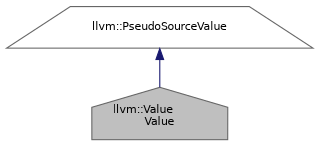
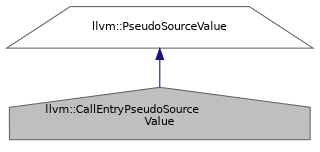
node "llvm::Value Value": label "llvm::Value Value" -> "llvm::CallEntryPseudoSource Value"
